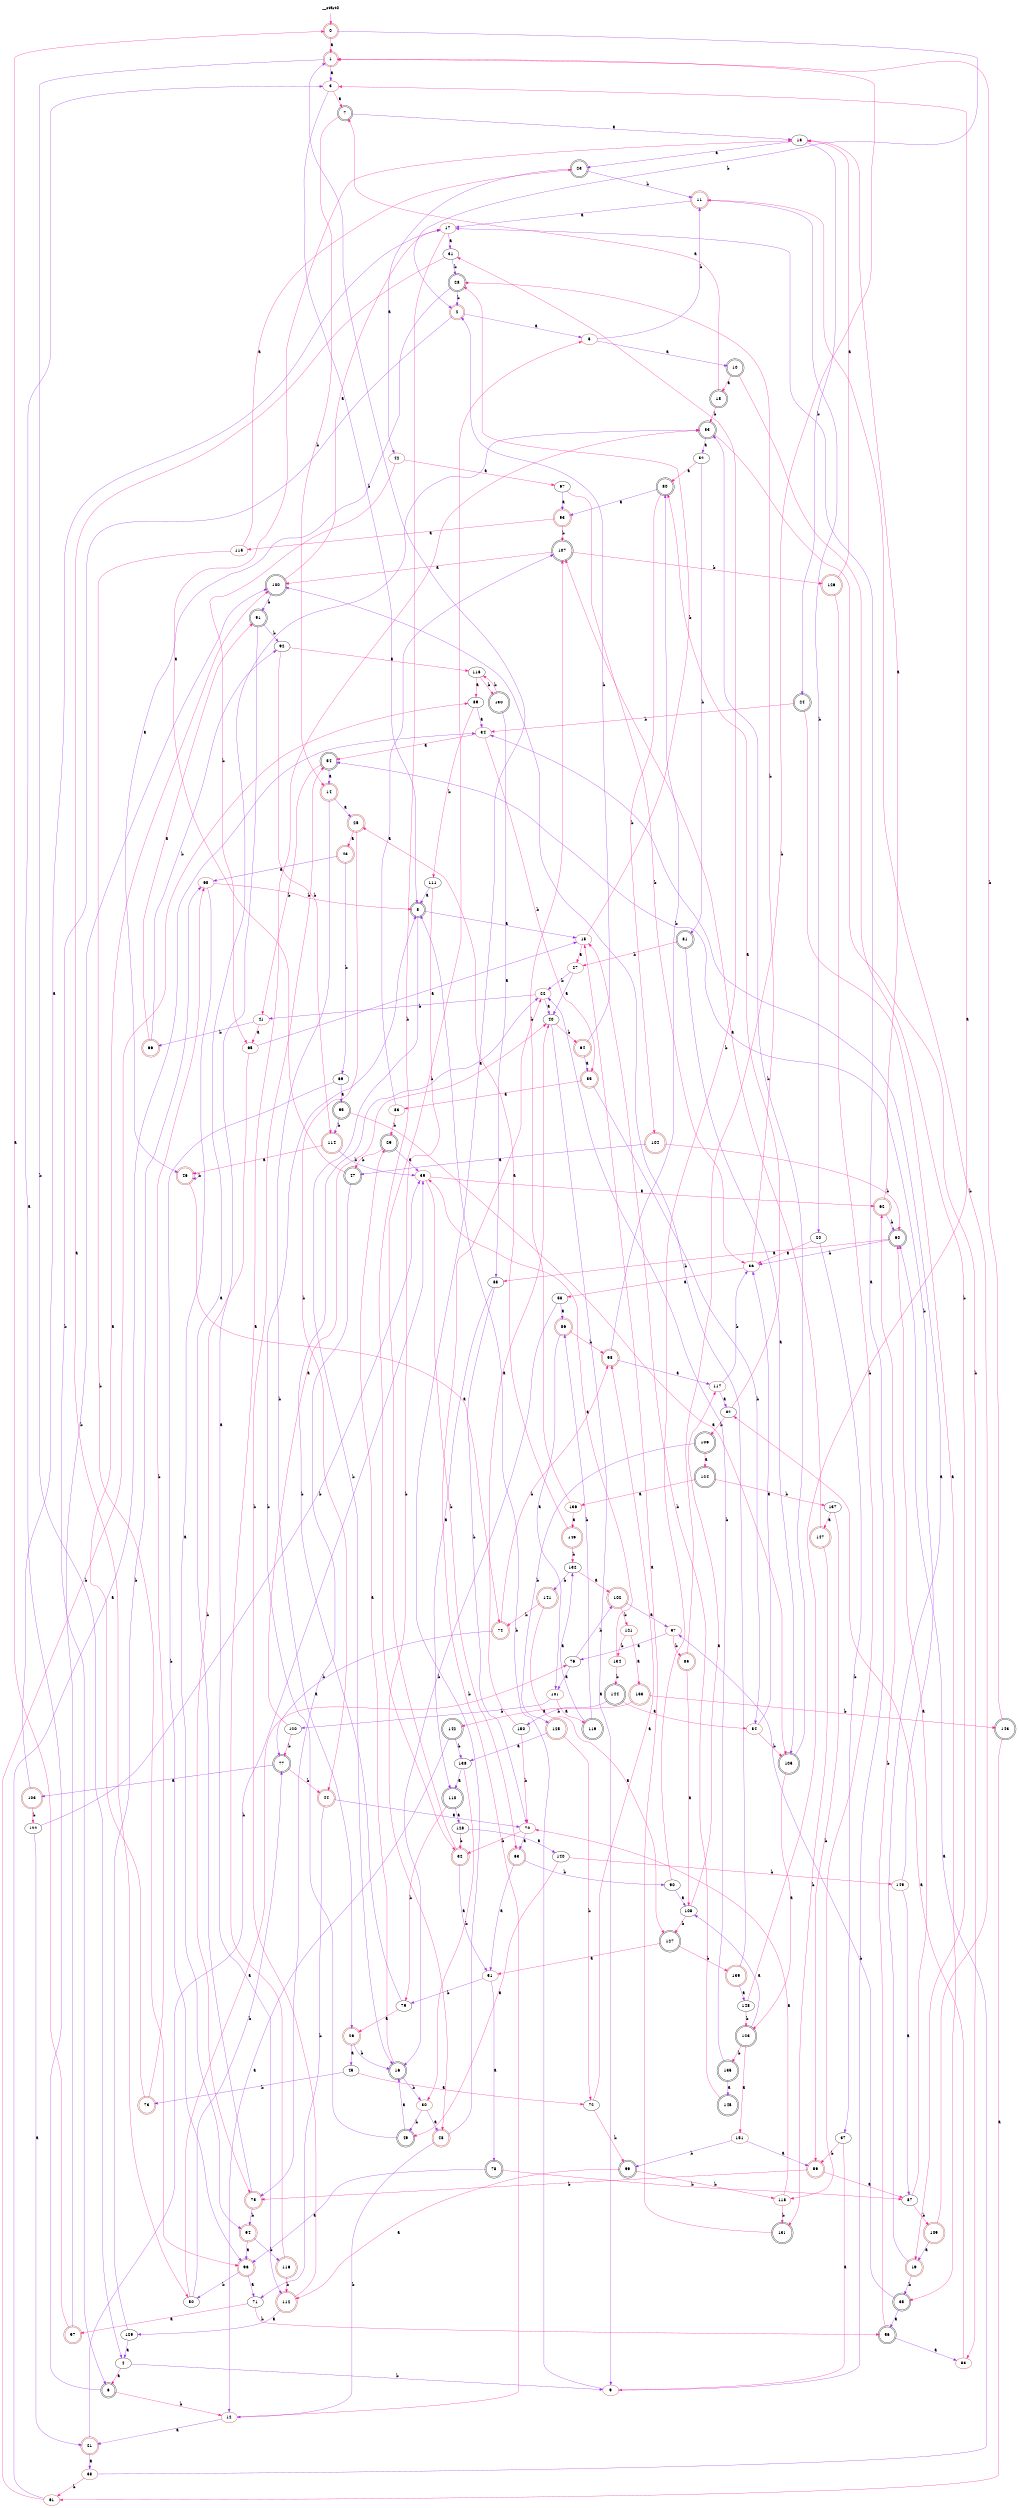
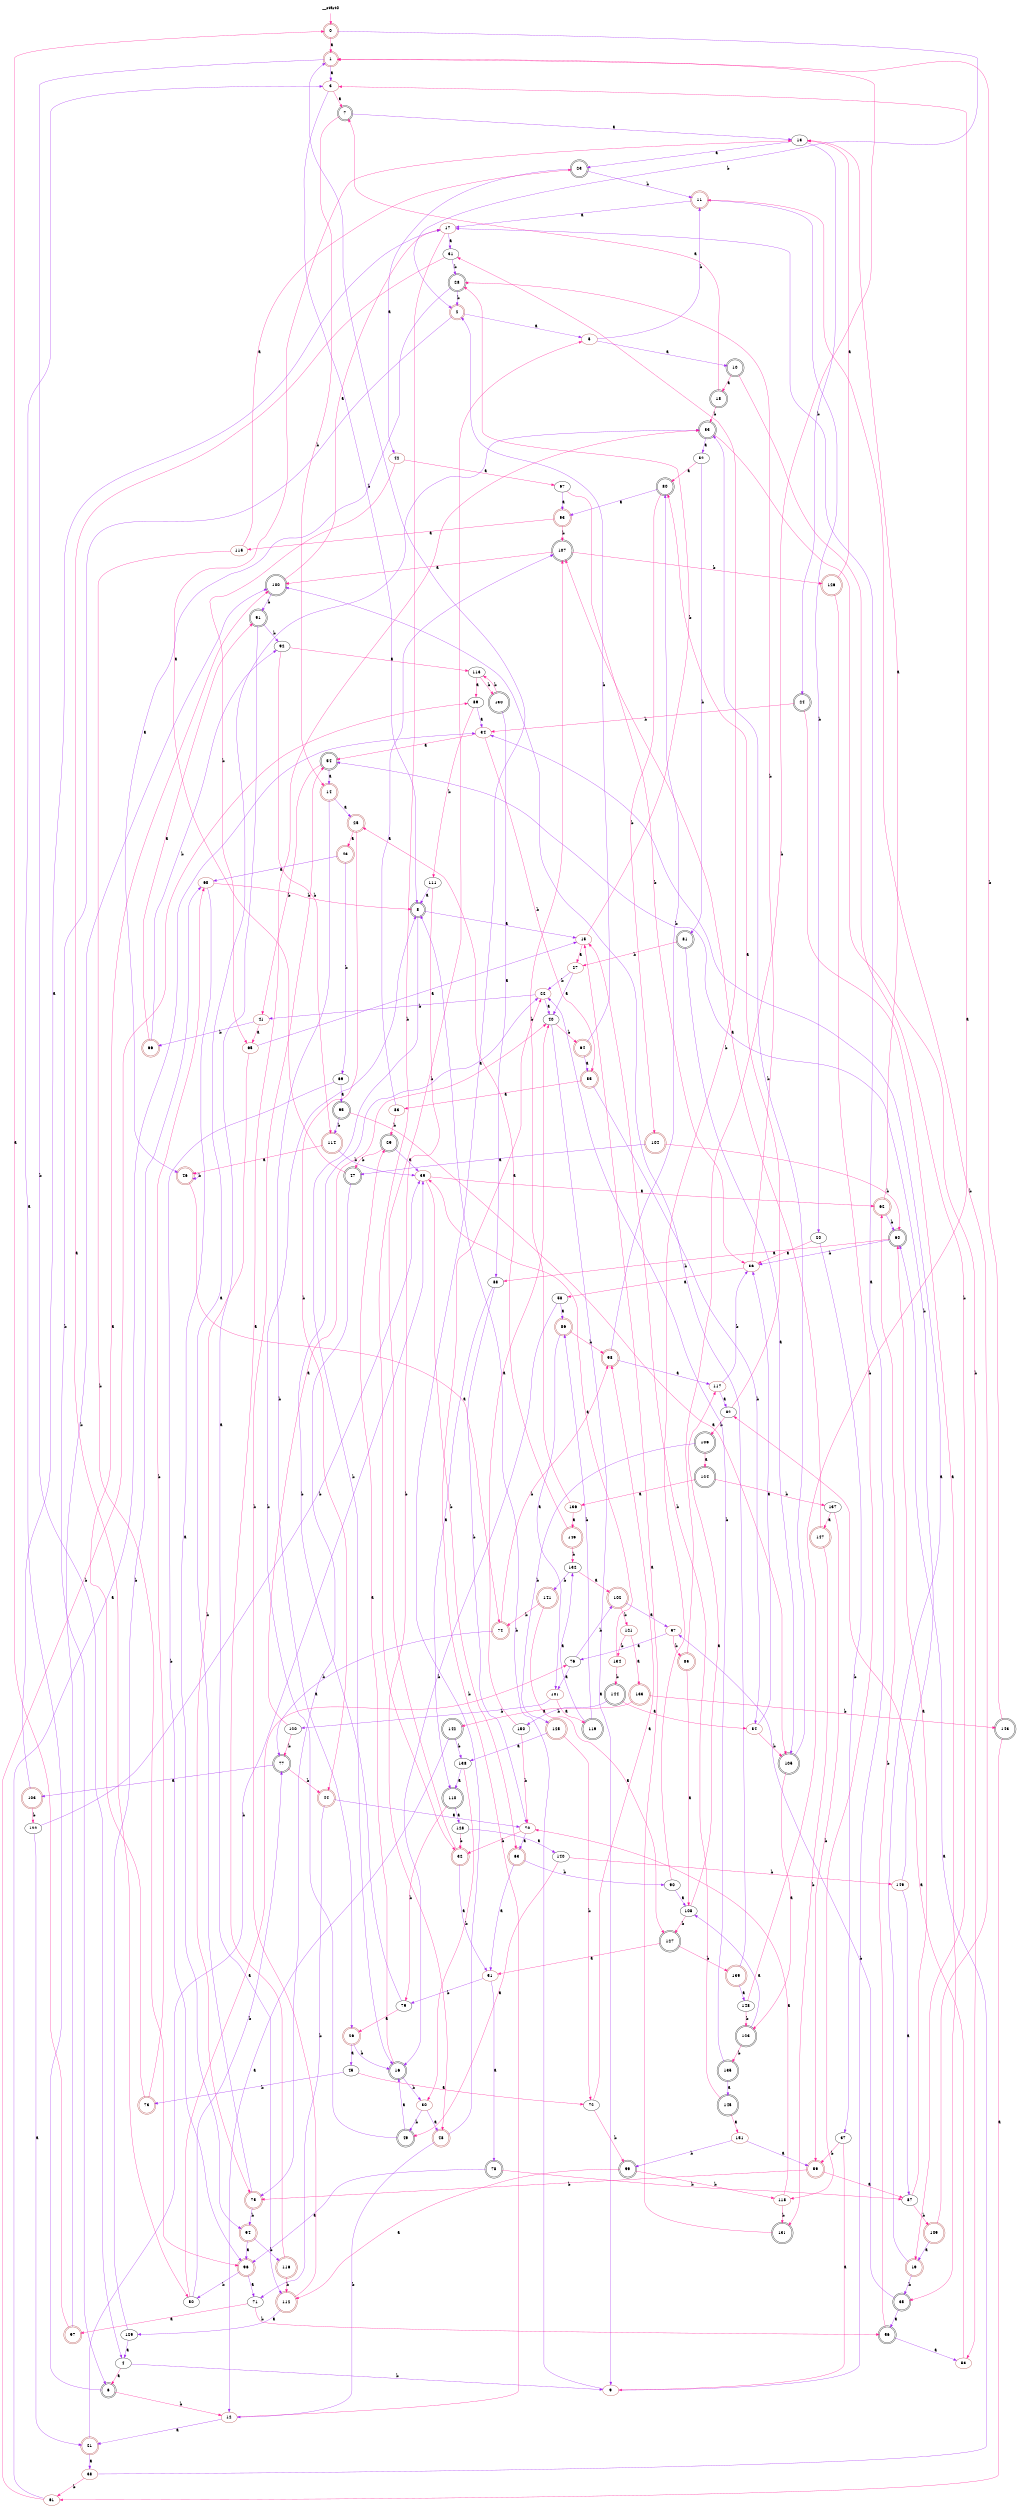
edge "123" -> "151": now "145" -> "151"
